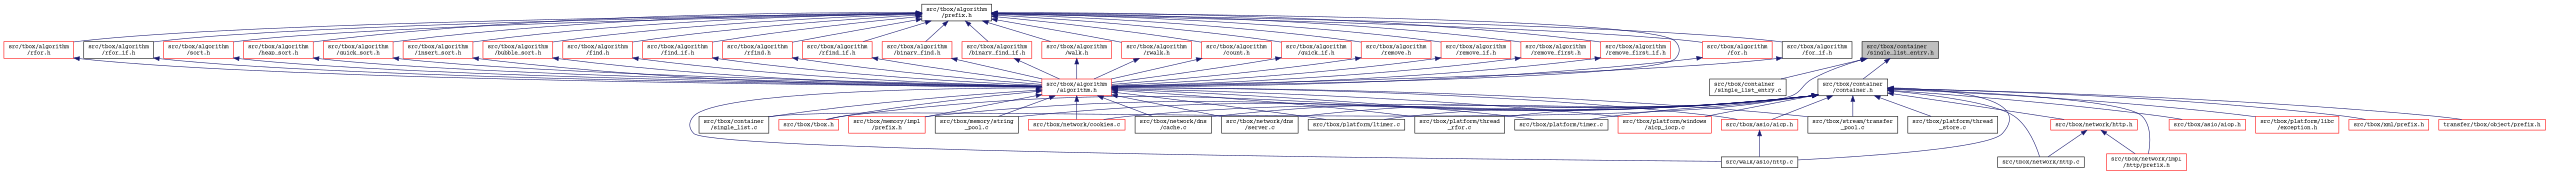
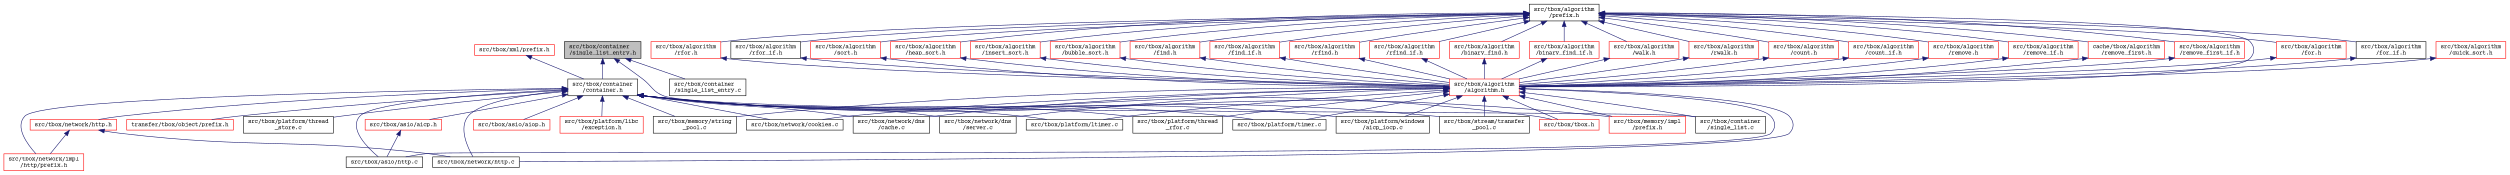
edge "src/tbox/algorithm /quick_sort.h" -> "src/tbox/algorithm /prefix.h": removed
node "src/tbox/algorithm /quick_if.h": label "src/tbox/algorithm /quick_if.h" -> "src/tbox/algorithm /count_if.h"
node "src/tbox/algorithm /remove_first.h": label "src/tbox/algorithm /remove_first.h" -> "cache/tbox/algorithm /remove_first.h"
edge "src/tbox/asio/aicp.h" -> "src/tbox/algorithm /algorithm.h": now "src/tbox/network/http.c" -> "src/tbox/algorithm /algorithm.h"
edge "src/tbox/xml/prefix.h" -> "src/tbox/container /container.h": reversed
node "src/tbox/network/cookies.c": color red -> black
node "src/tbox/platform/windows /aicp_iocp.c": color red -> black
node "src/walk/asio/http.c": label "src/walk/asio/http.c" -> "src/tbox/asio/http.c"
